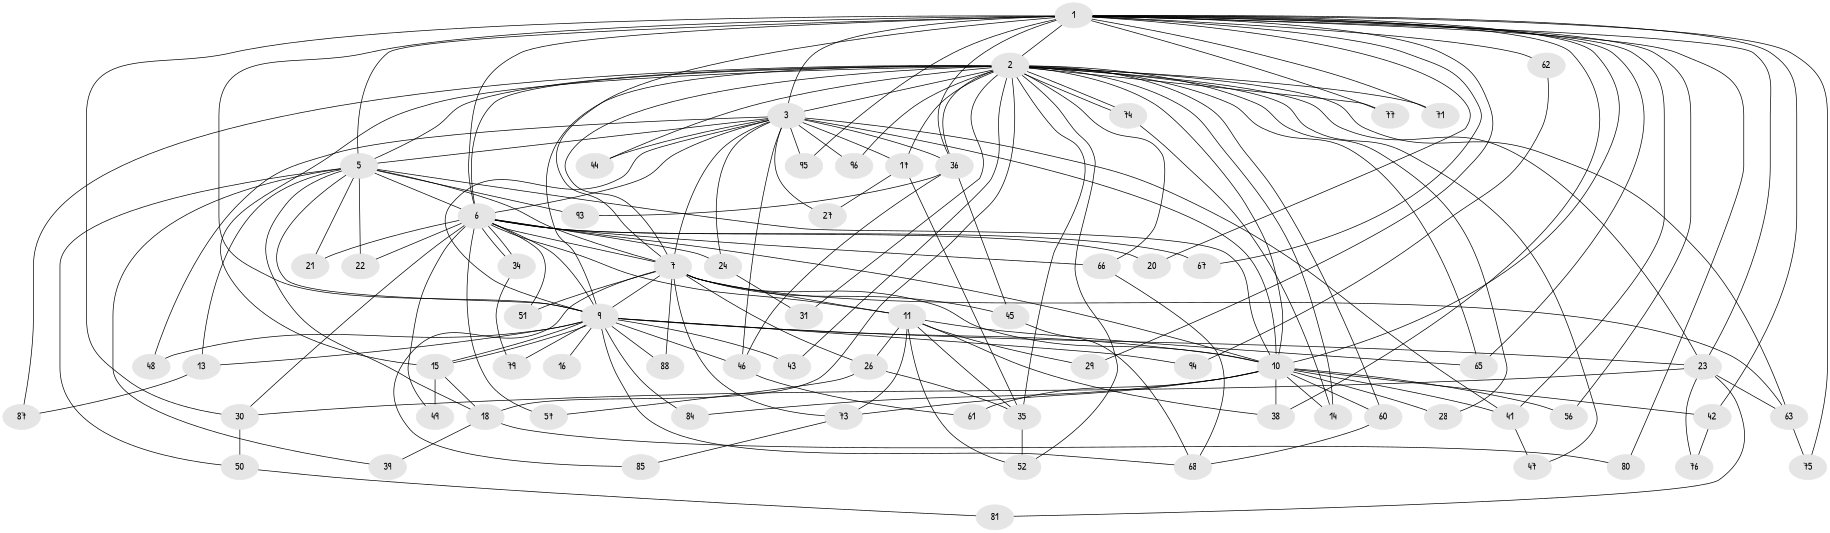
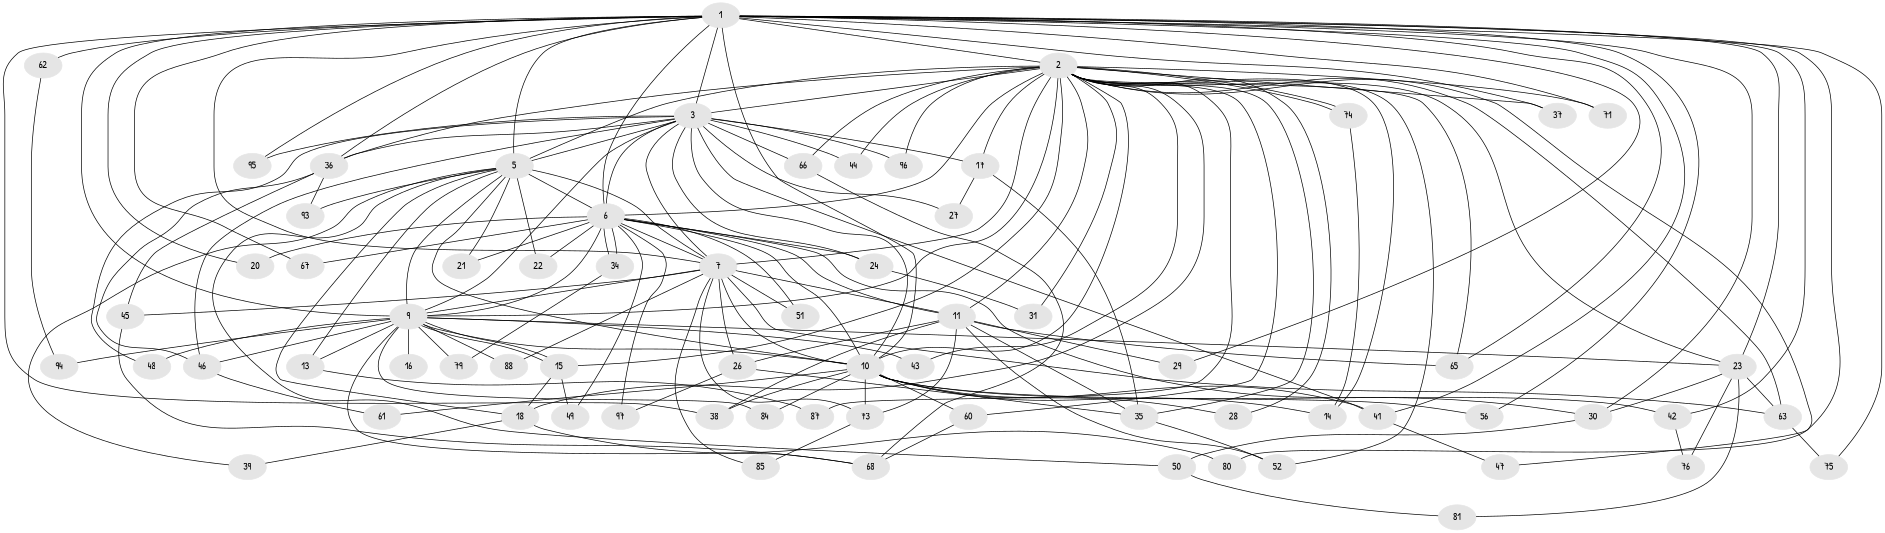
node "77": label "77" -> "37"
edge "2" -- "11": added
edge "6" -- "66": now "3" -- "66"
node "57": label "57" -> "97"
